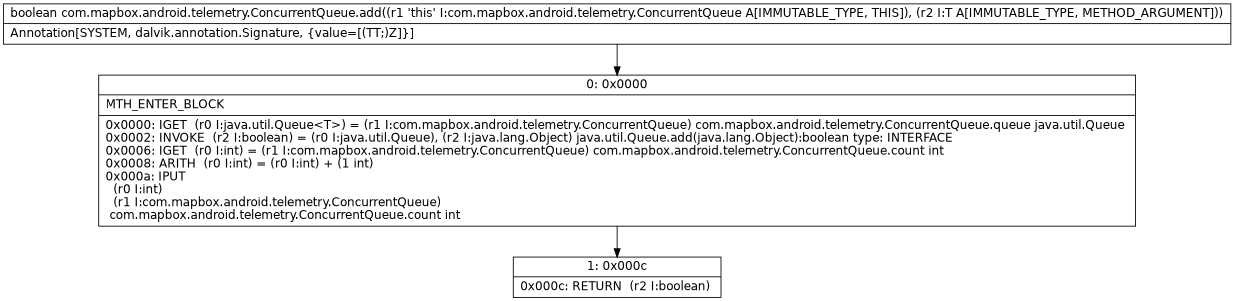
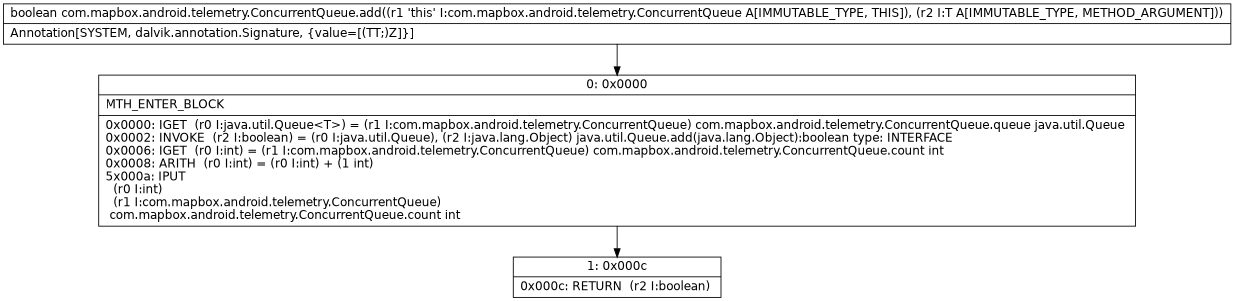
node "0: 0x0000": text "0x000a: IPUT" -> "5x000a: IPUT"
